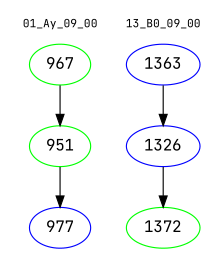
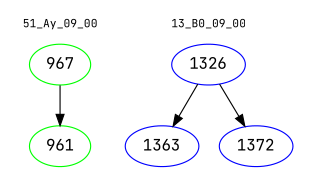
cluster "01_Ay_09_00": label "01_Ay_09_00" -> "51_Ay_09_00"
edge "1363" -> "1326": reversed
node "951": label "951" -> "961"
node "977": removed
node "1372": color green -> blue
